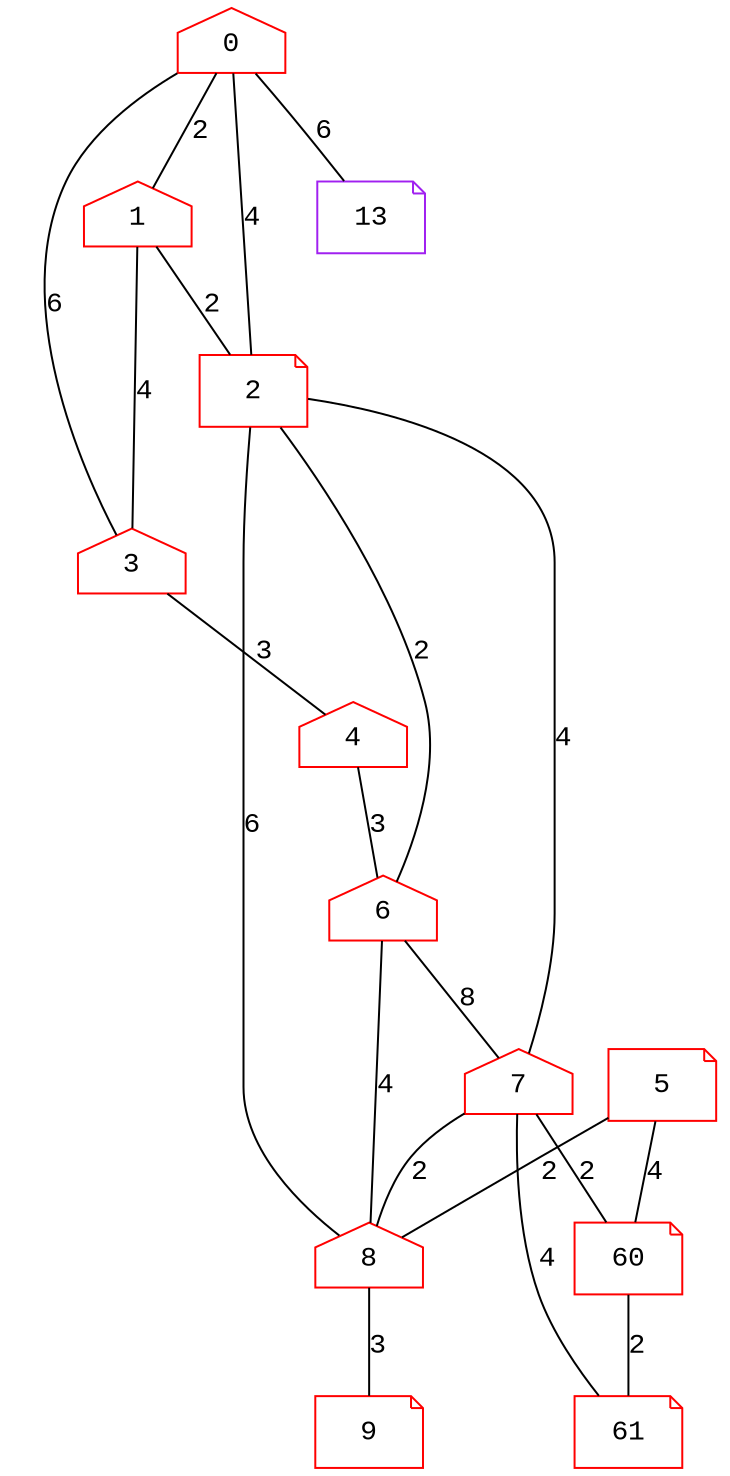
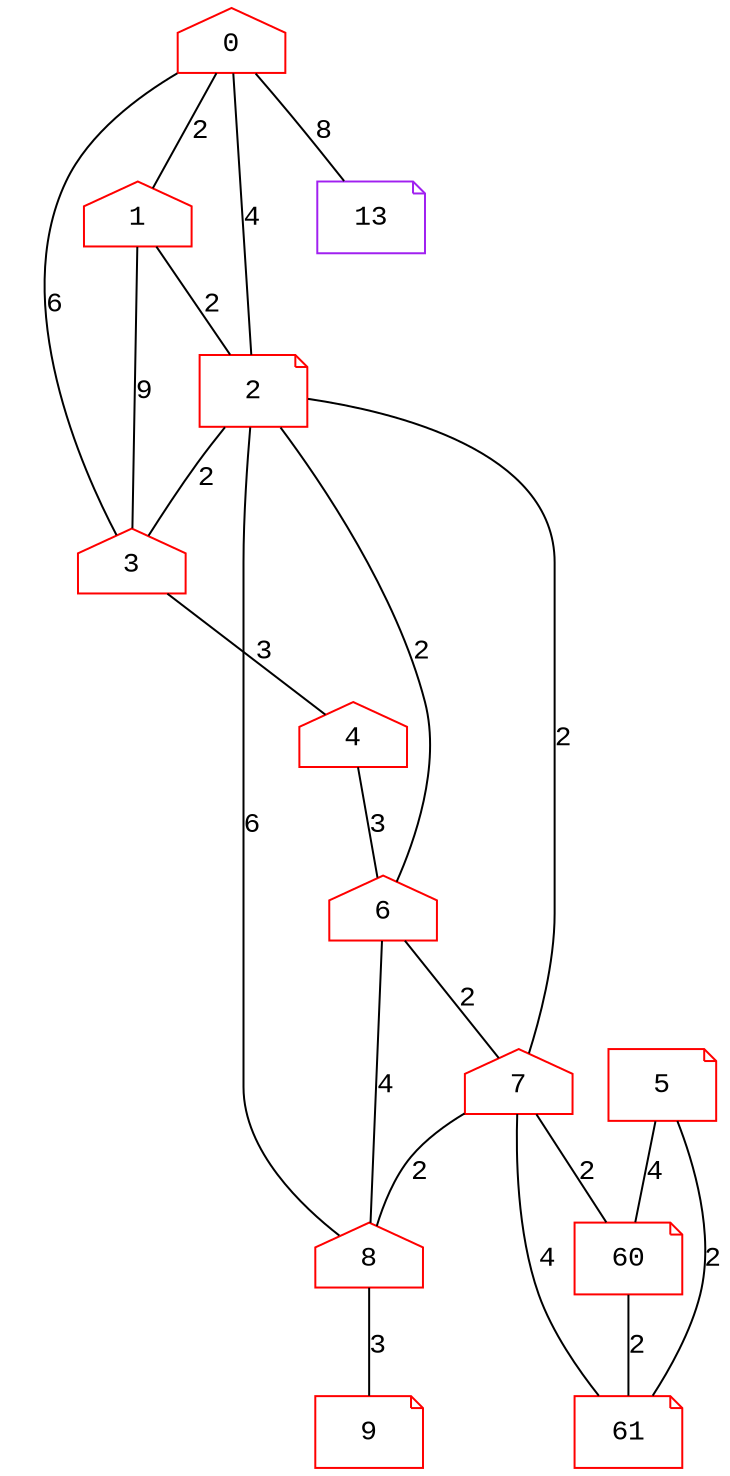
edge "0" -- "13": label "6" -> "8"
edge "1" -- "3": label "4" -> "9"
edge "2" -- "3": added, label "2"
edge "2" -- "7": label "4" -> "2"
edge "6" -- "7": label "8" -> "2"
edge "5" -- "8": now "5" -- "61"
